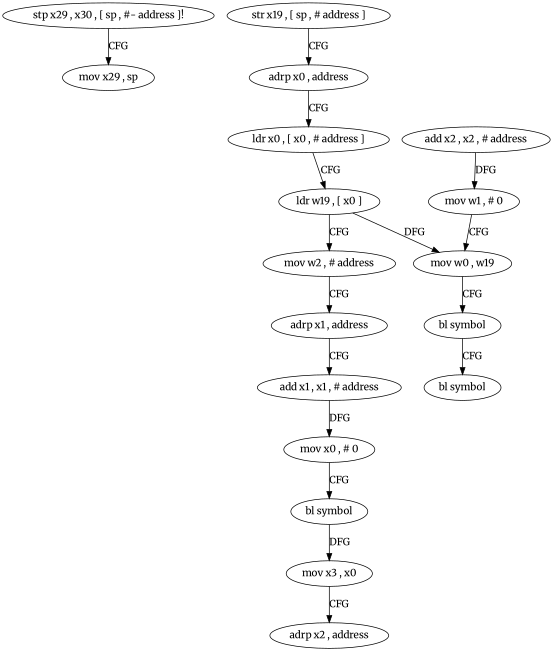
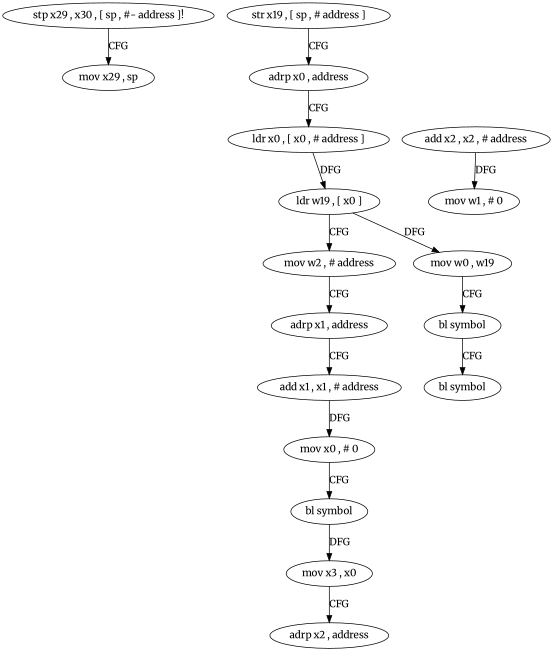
edge "ldr x0 , [ x0 , # address ]" -> "ldr w19 , [ x0 ]": label "CFG" -> "DFG"
edge "mov w1 , # 0" -> "mov w0 , w19": removed, label "CFG"
